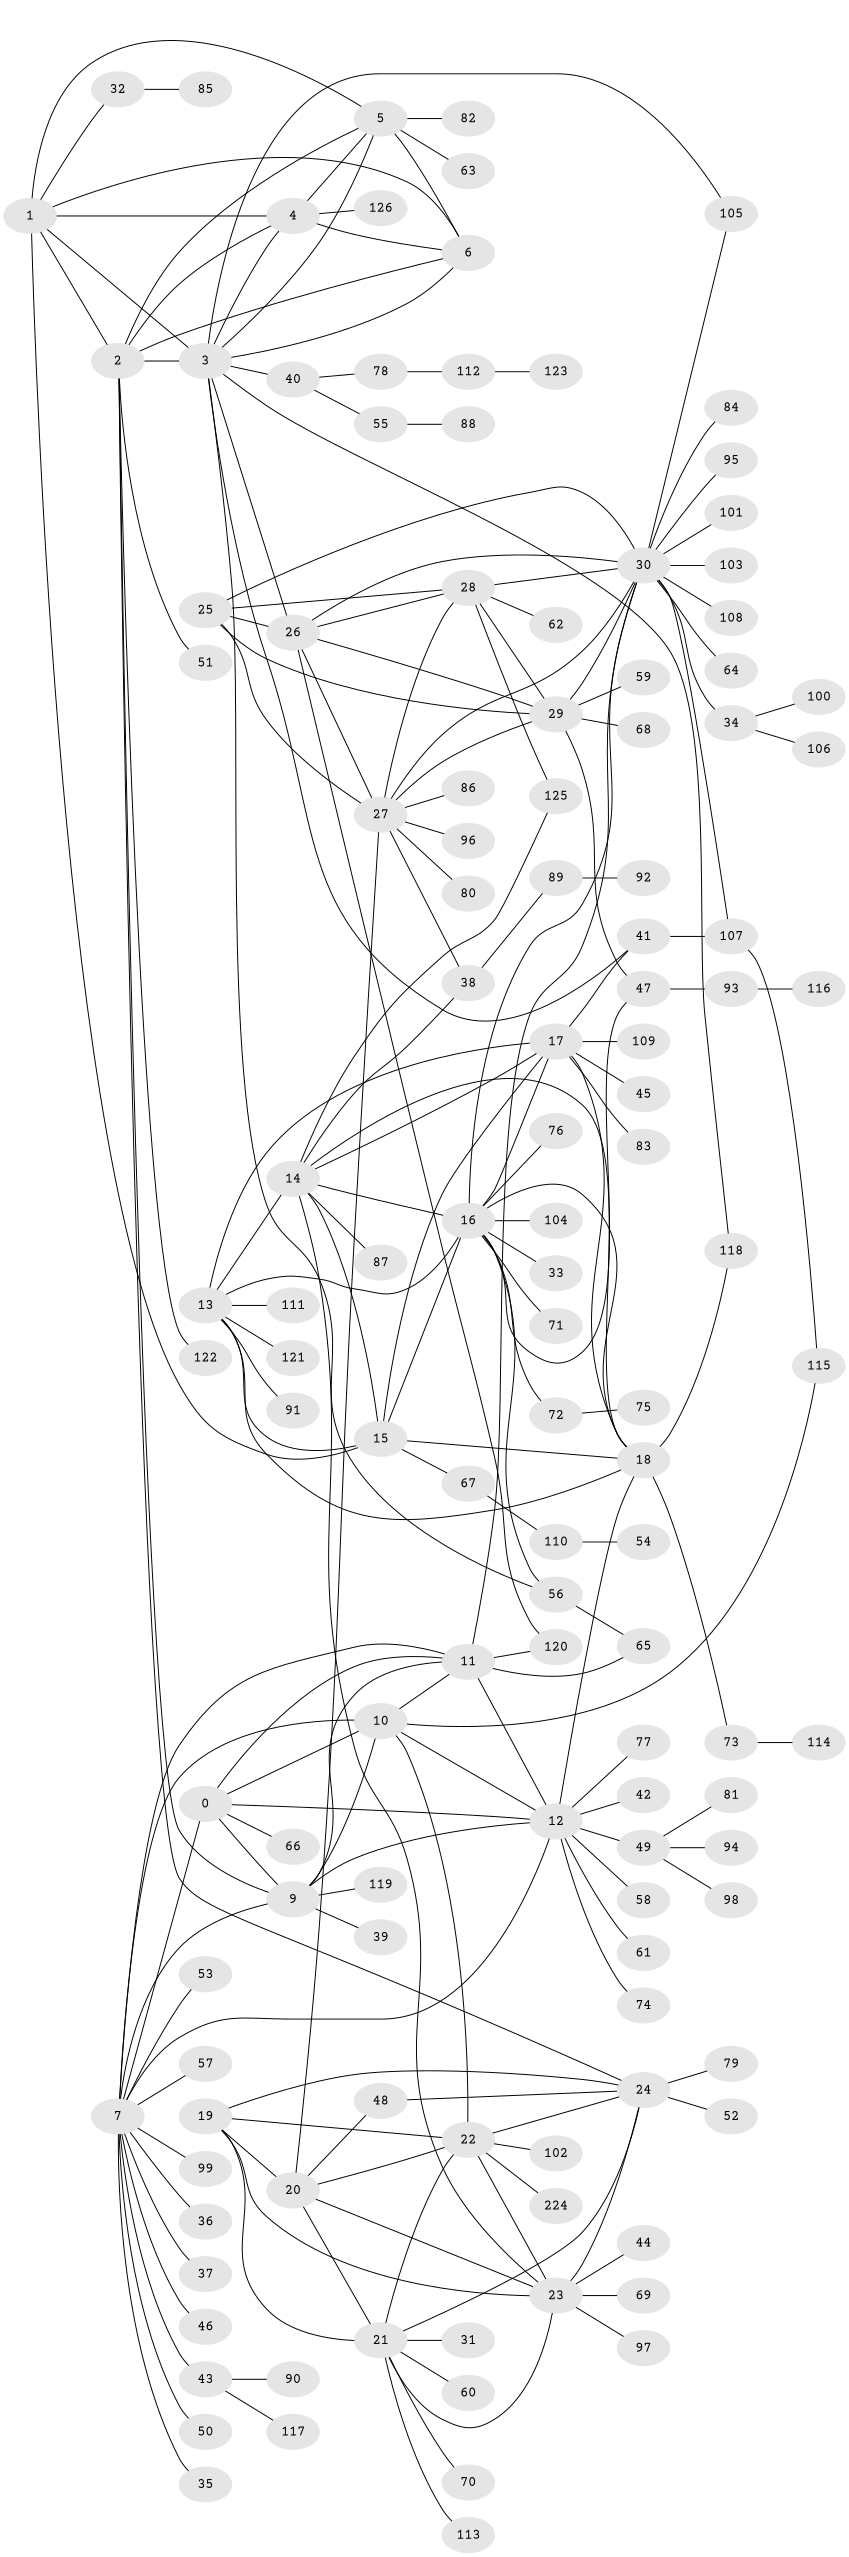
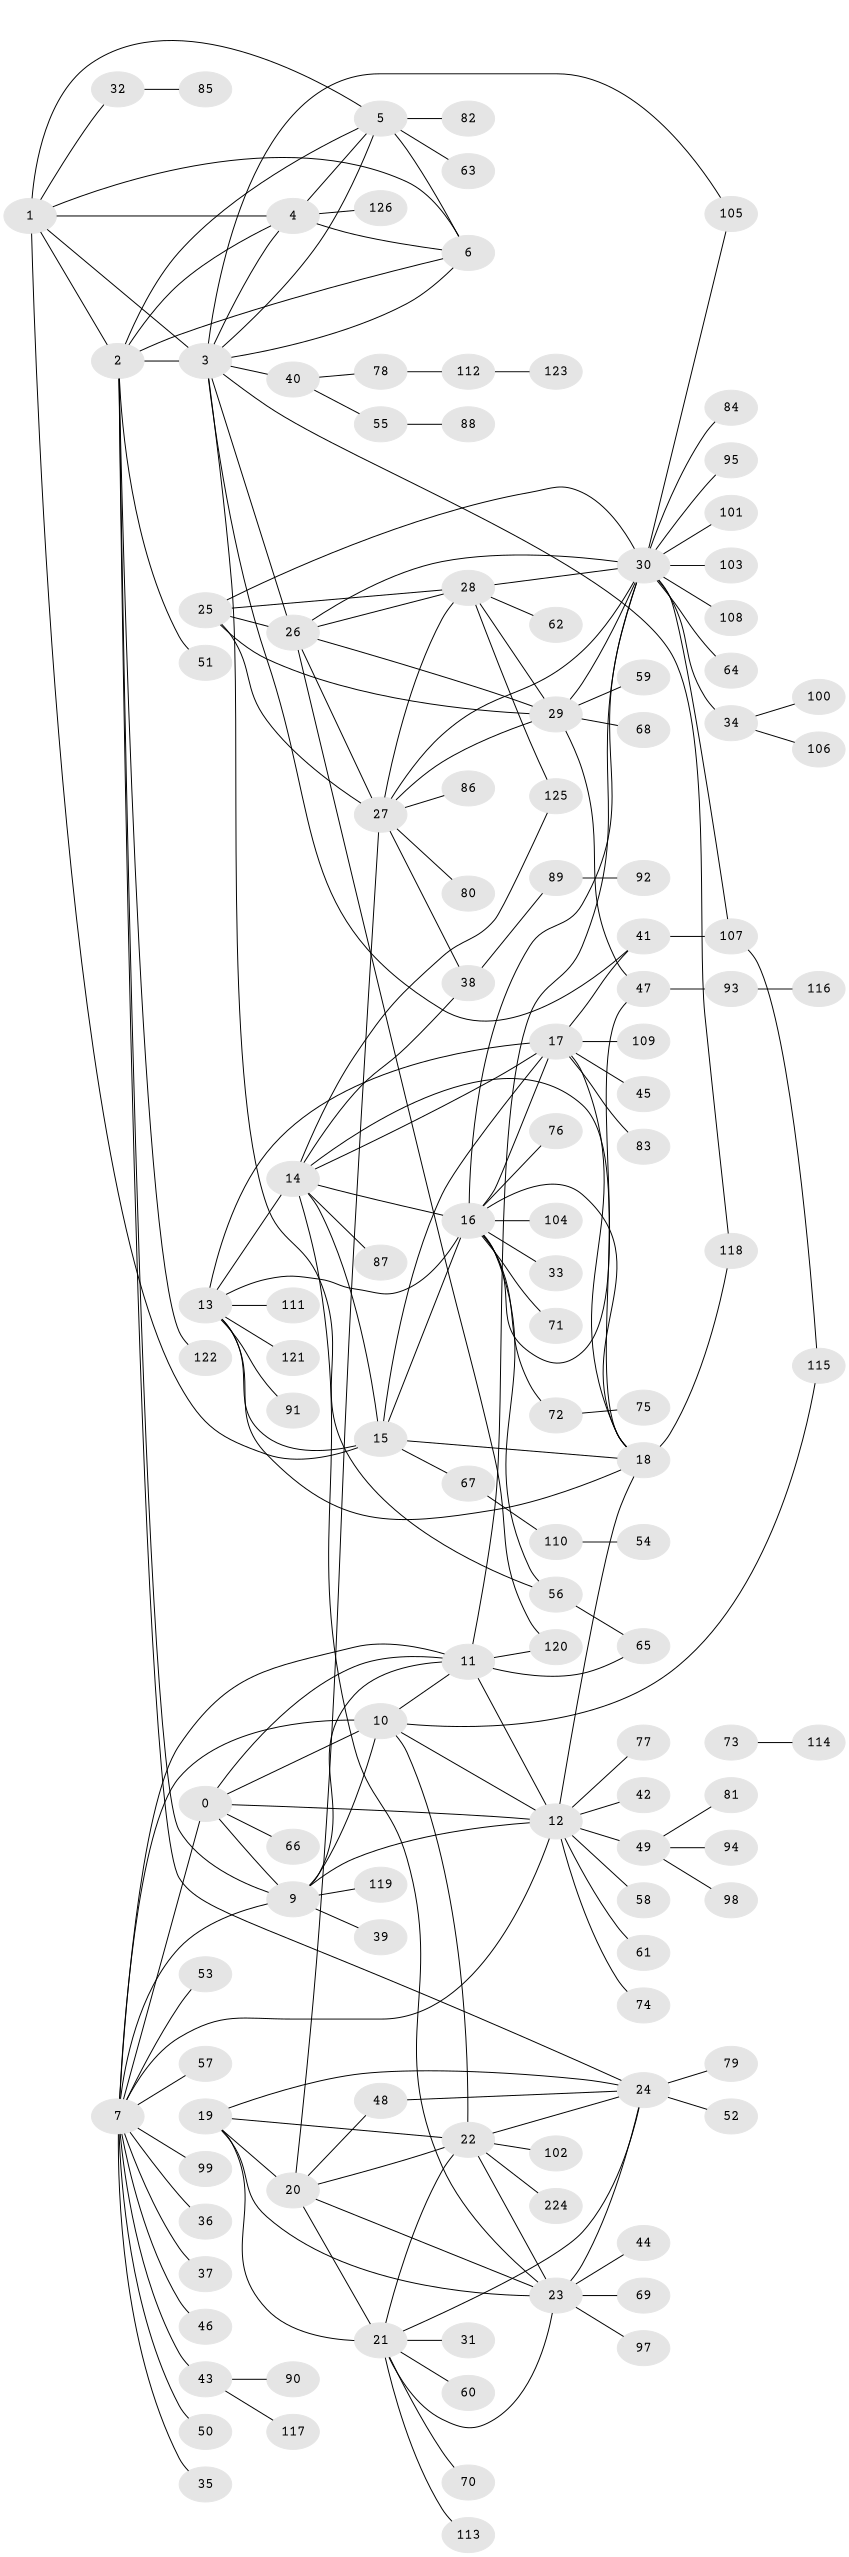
node "96": removed
edge "18" -- "73": removed
